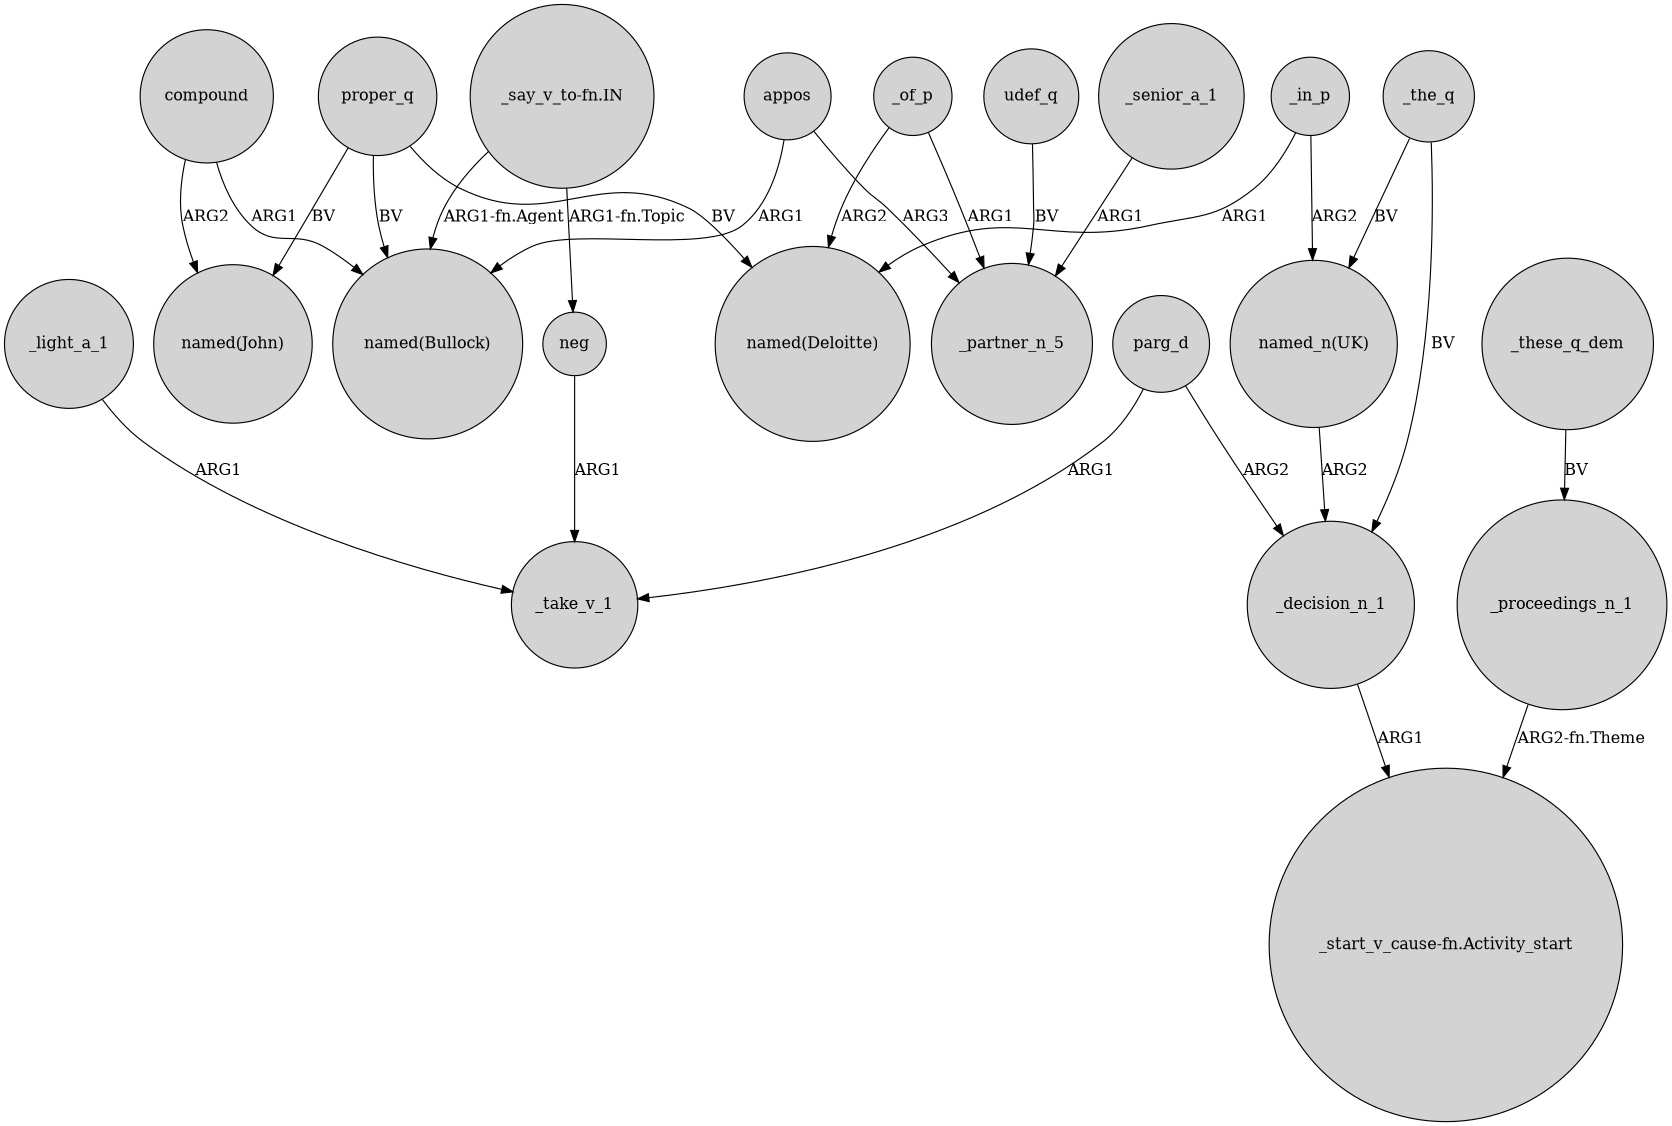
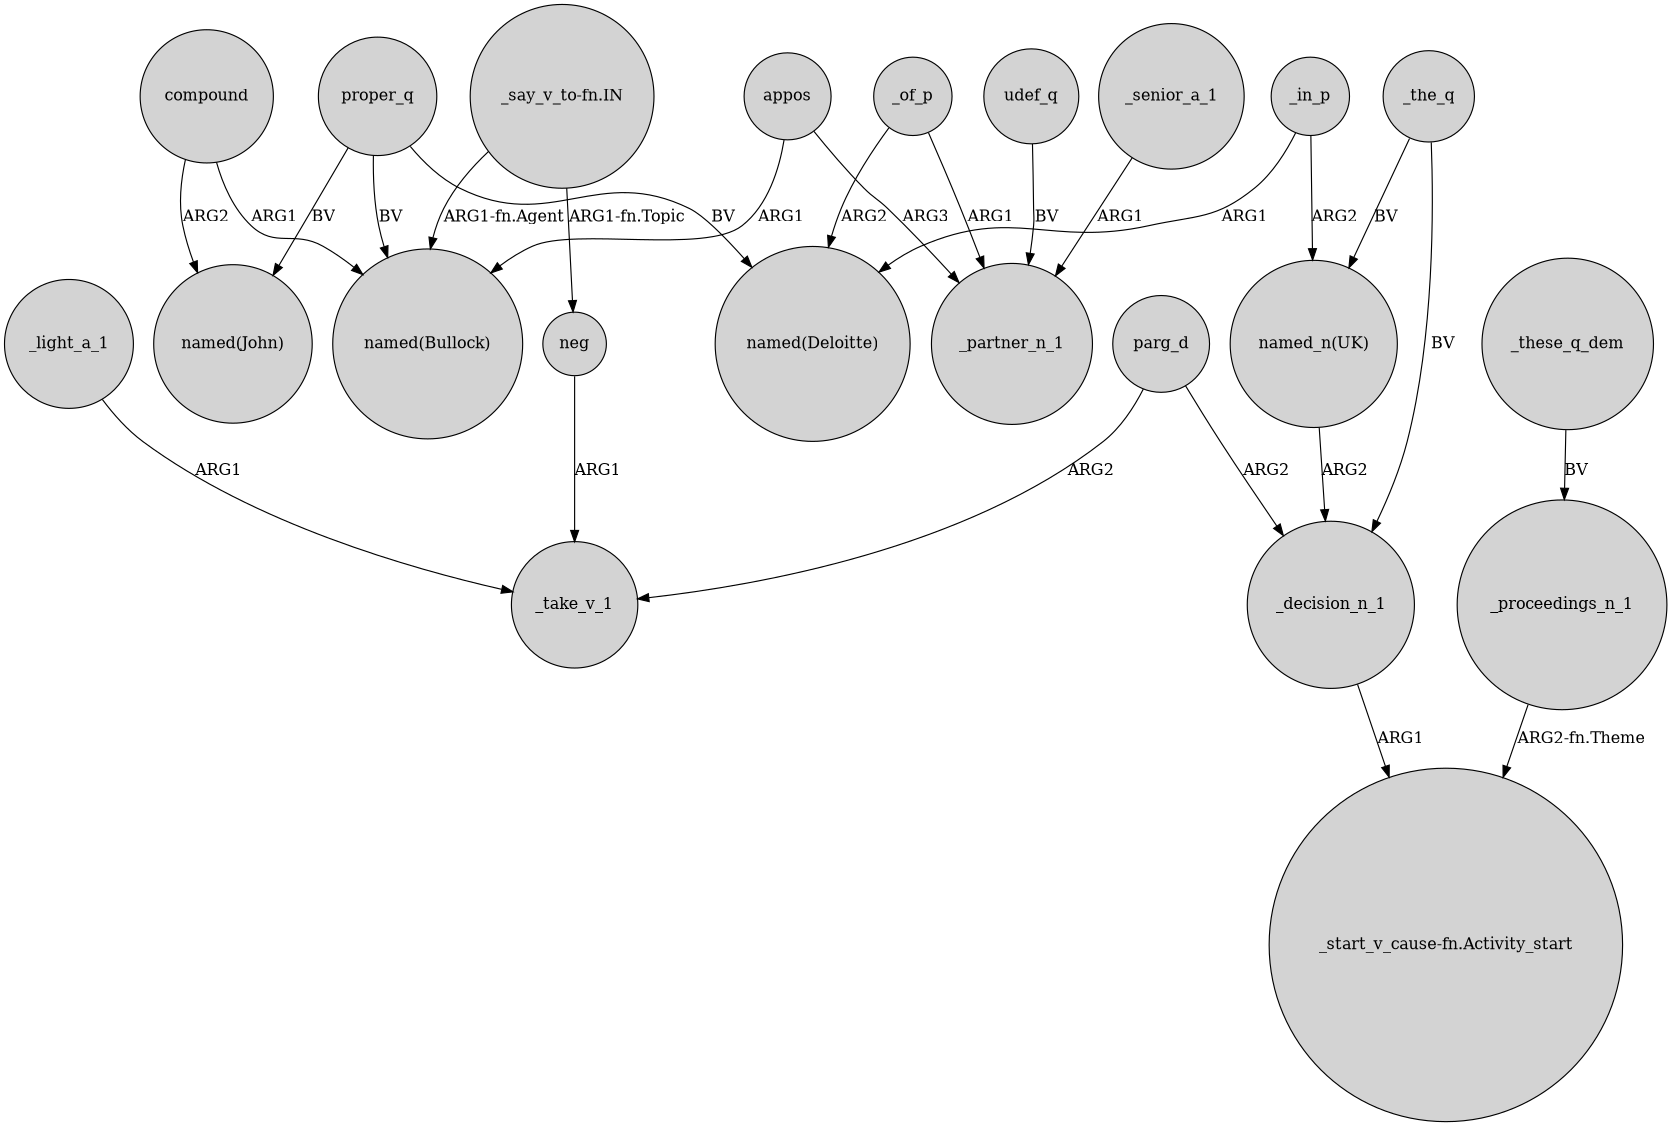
node "_partner_n_5": label "_partner_n_5" -> "_partner_n_1"
edge "parg_d" -> "_take_v_1": label "ARG1" -> "ARG2"
